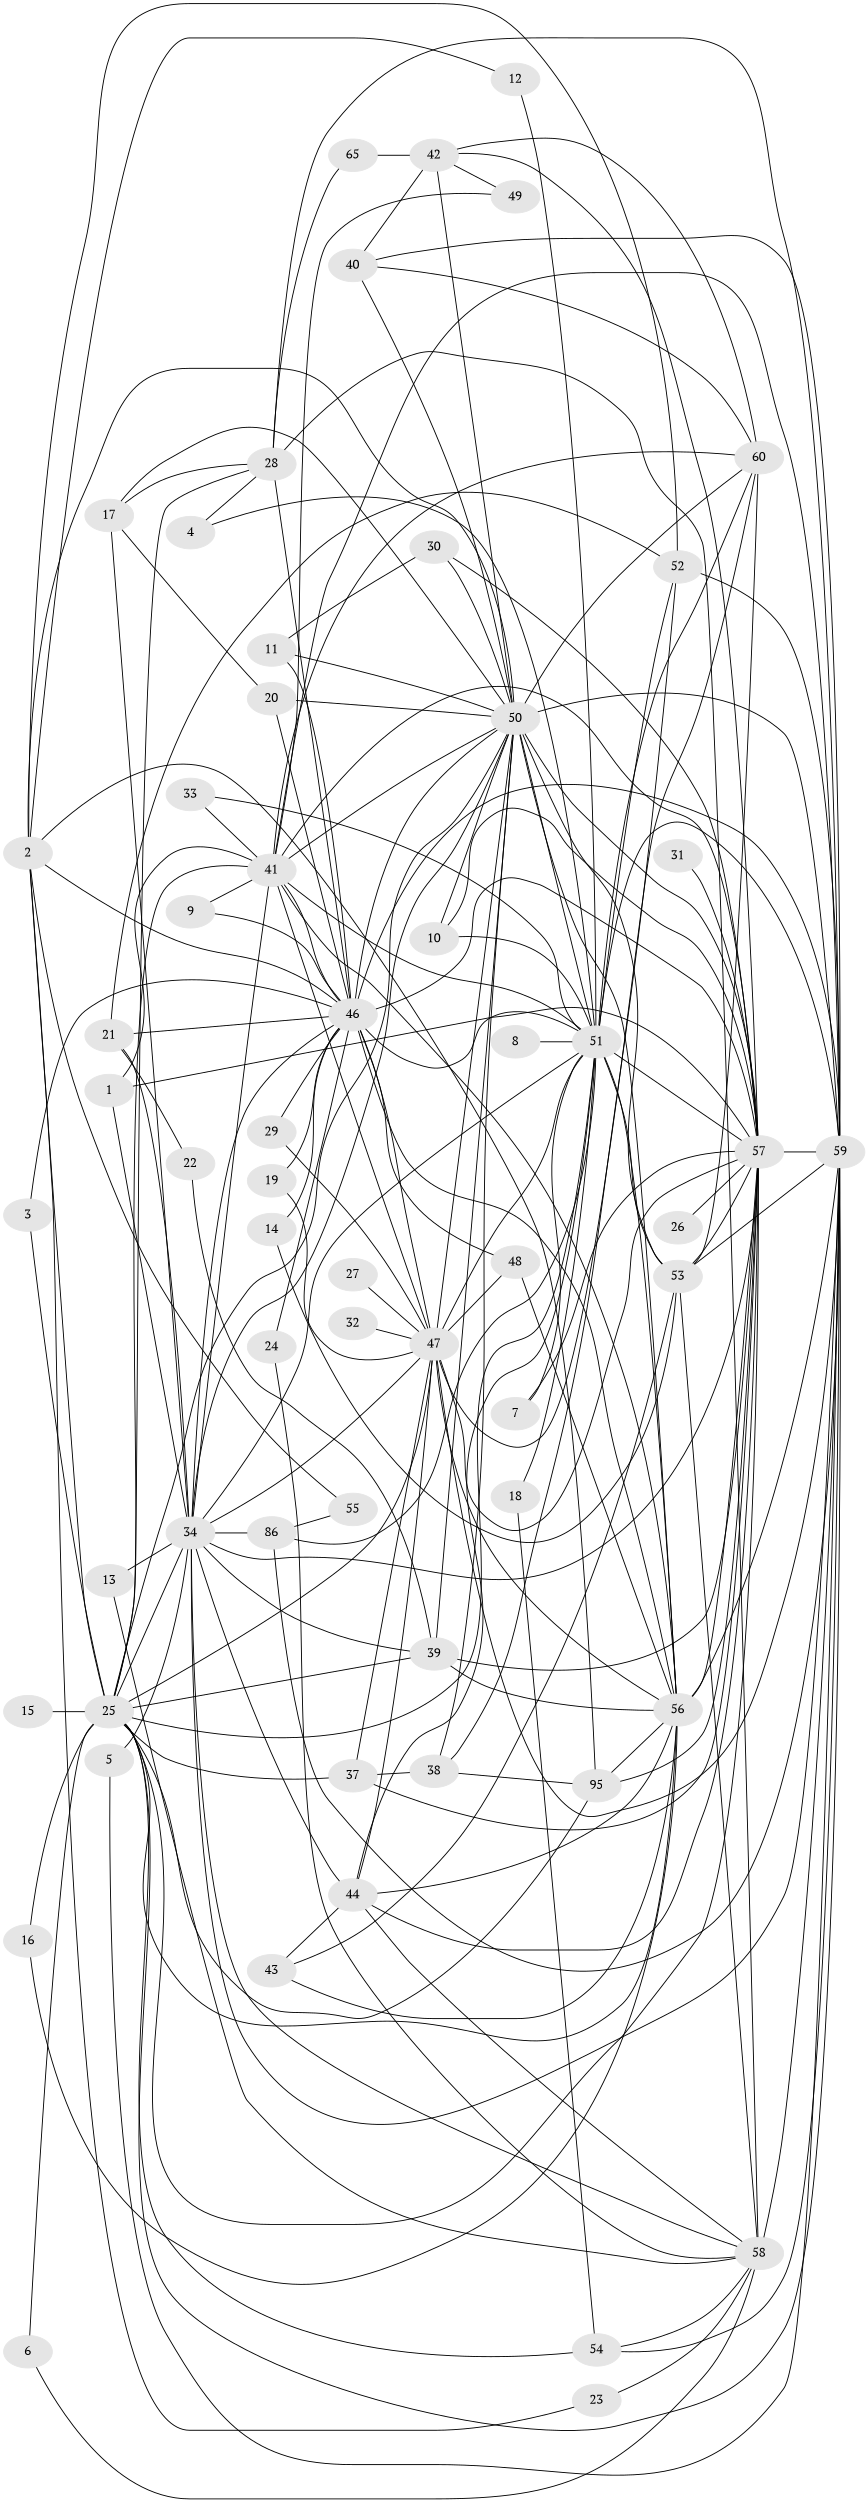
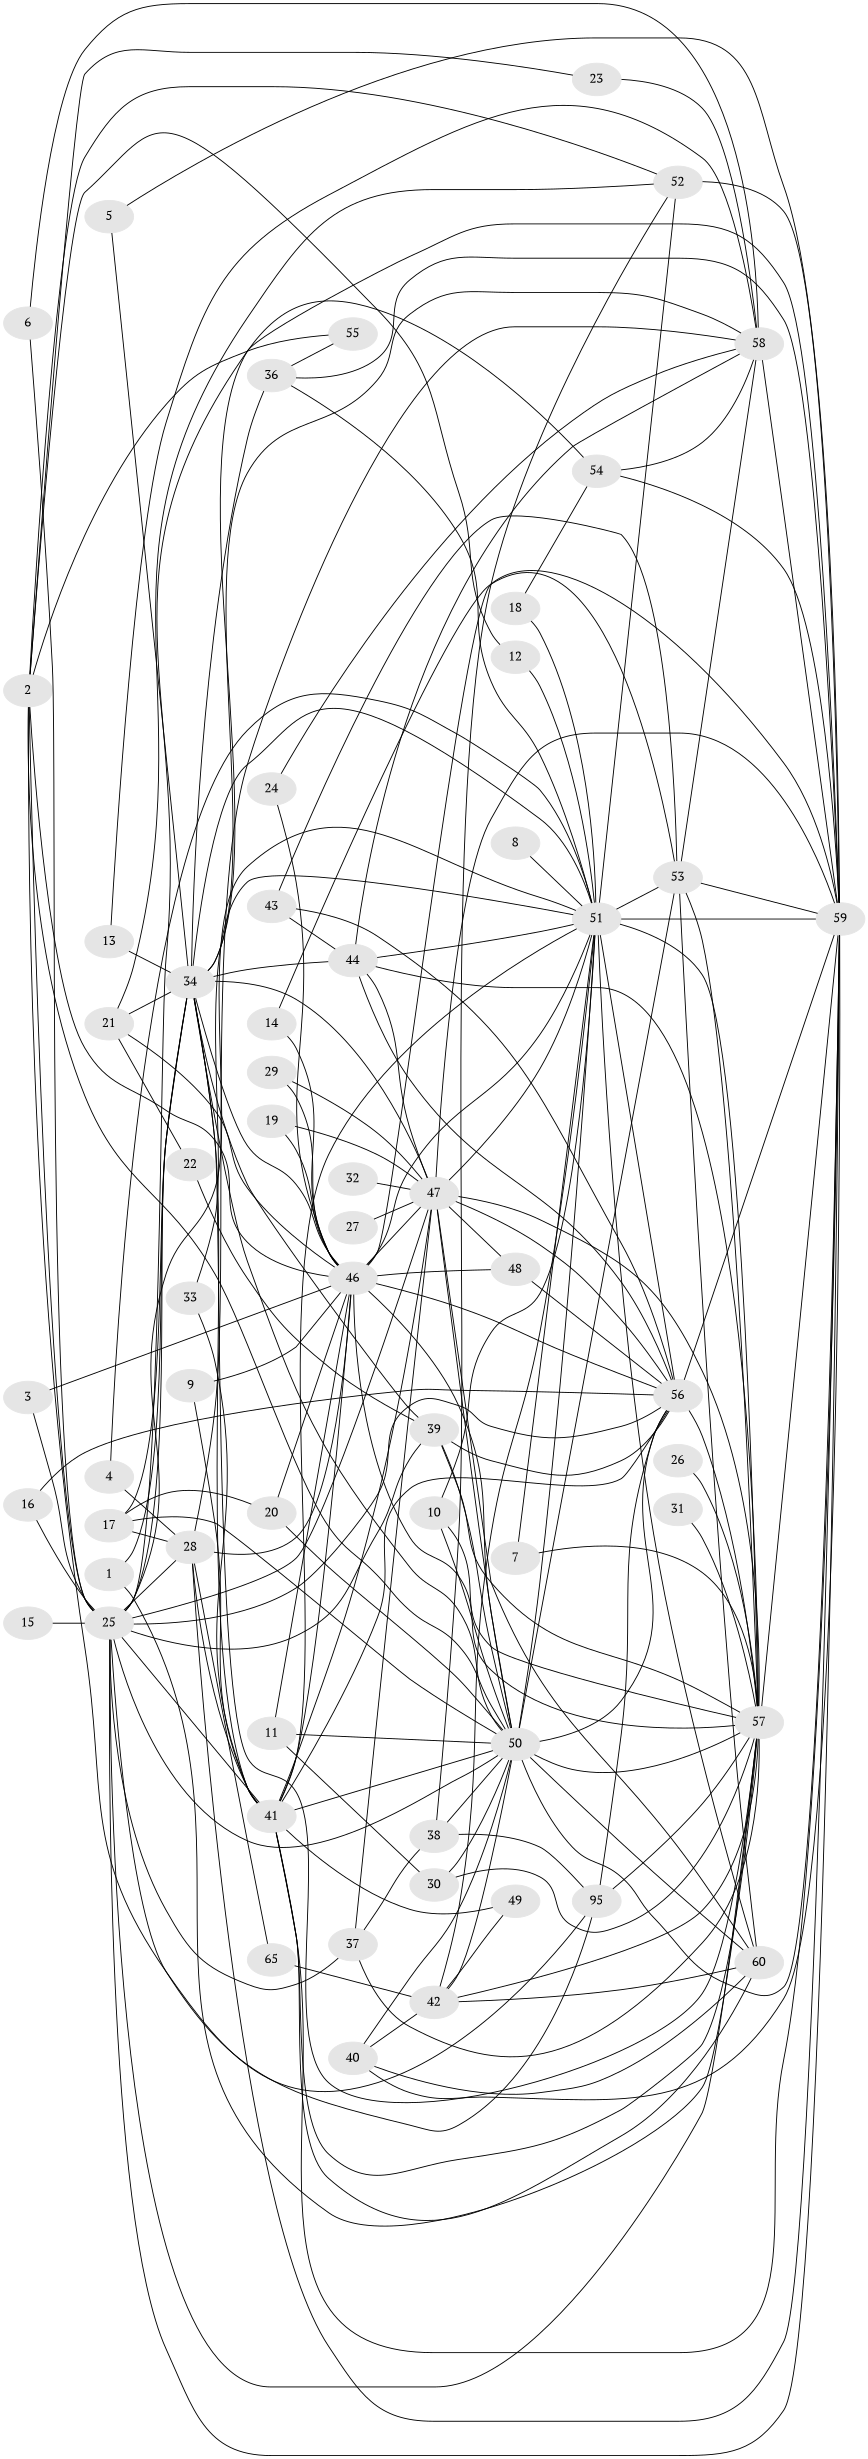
edge "41" -- "1": now "41" -- "28"
edge "51" -- "42": added
node "86": label "86" -> "36"
